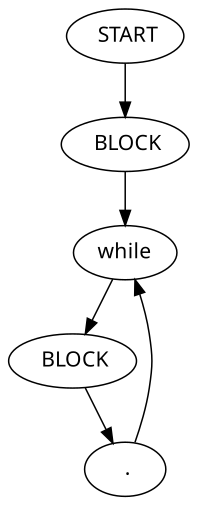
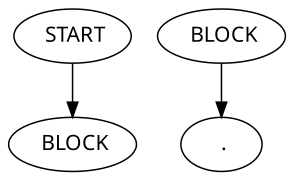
node "while": removed
